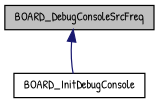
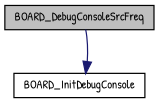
edge "BOARD_InitDebugConsole" -> "BOARD_DebugConsoleSrcFreq": reversed
